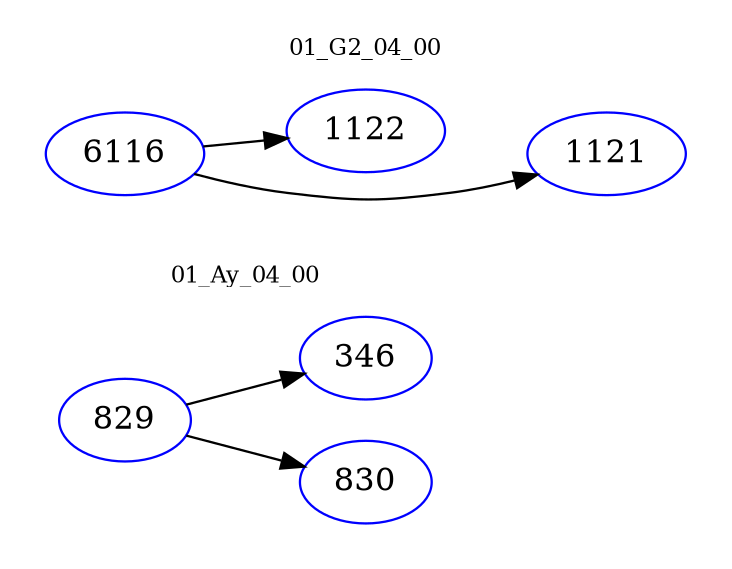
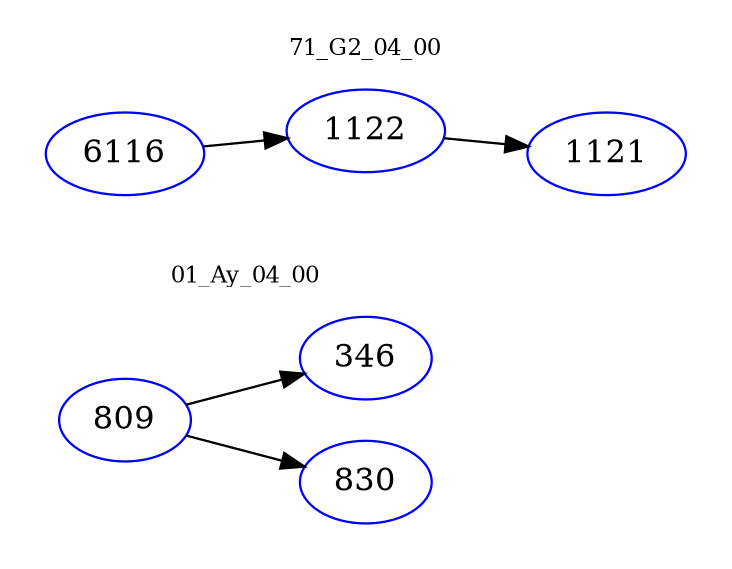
cluster "01_G2_04_00": label "01_G2_04_00" -> "71_G2_04_00"
edge "6116" -> "1121": now "1122" -> "1121"
node "829": label "829" -> "809"
